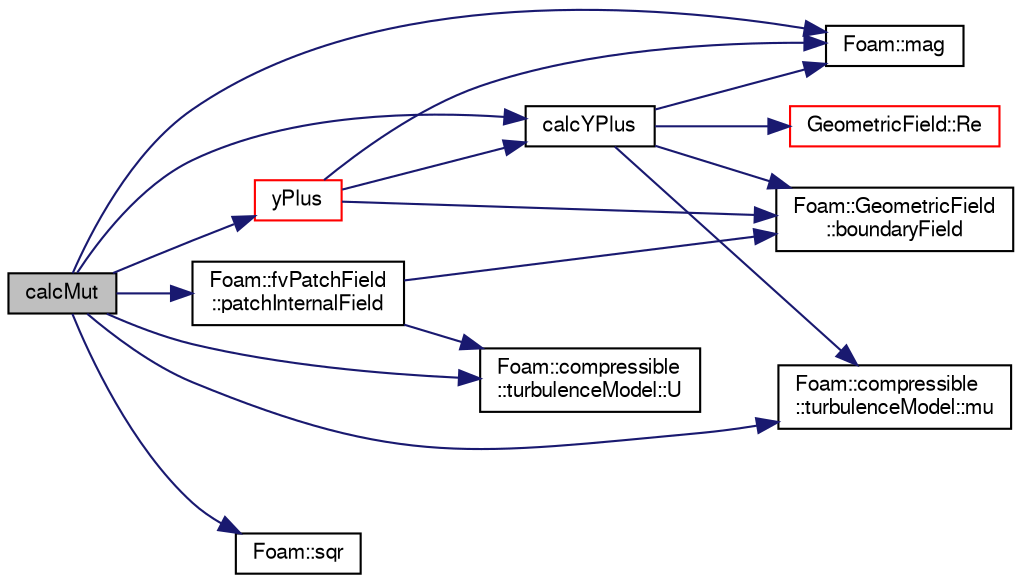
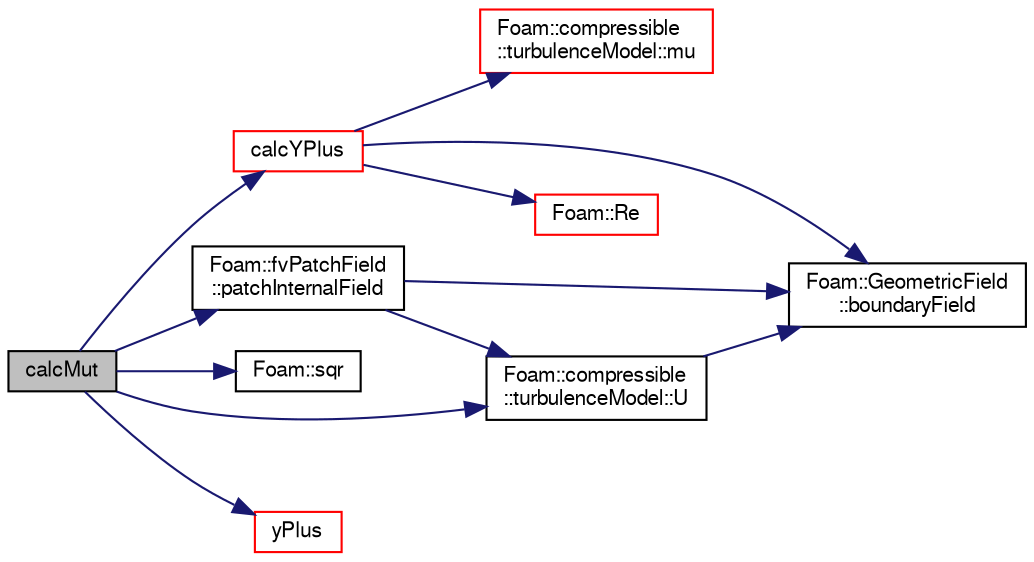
node "Foam::mag": removed
node "calcYPlus": color black -> red
node "GeometricField::Re": label "GeometricField::Re" -> "Foam::Re"
edge "yPlus" -> "calcYPlus": removed
edge "yPlus" -> "Foam::GeometricField ::boundaryField": now "Foam::compressible ::turbulenceModel::U" -> "Foam::GeometricField ::boundaryField"
node "Foam::compressible ::turbulenceModel::mu": color black -> red
edge "calcMut" -> "Foam::compressible ::turbulenceModel::mu": removed
